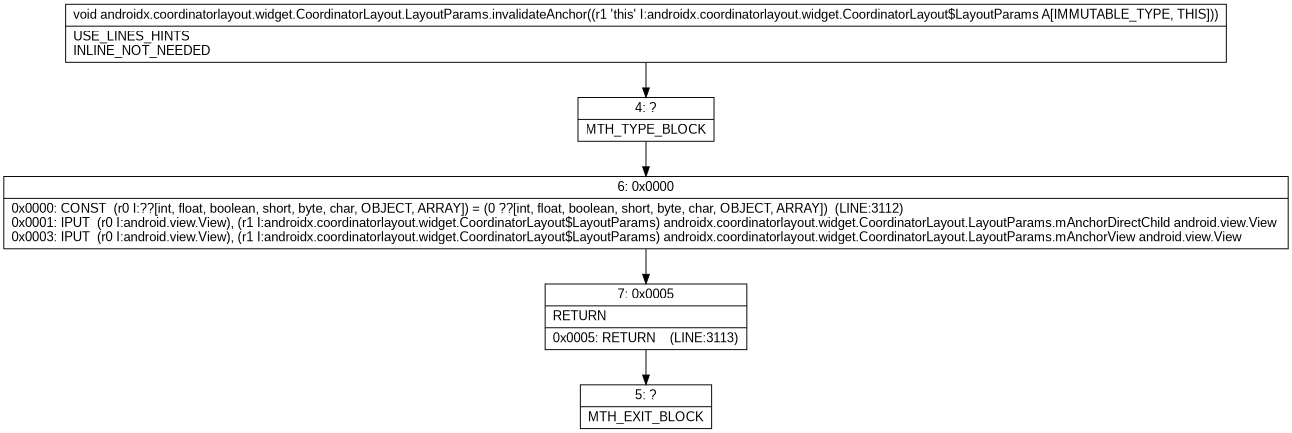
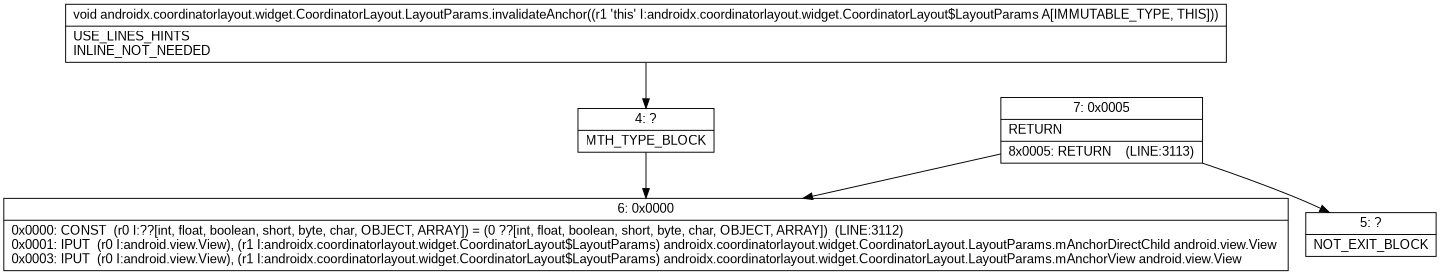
edge "6: 0x0000" -> "7: 0x0005": reversed
node "7: 0x0005": text "0x0005: RETURN    (LINE:3113)" -> "8x0005: RETURN    (LINE:3113)"
node "5: ?": text "MTH_EXIT_BLOCK" -> "NOT_EXIT_BLOCK"
